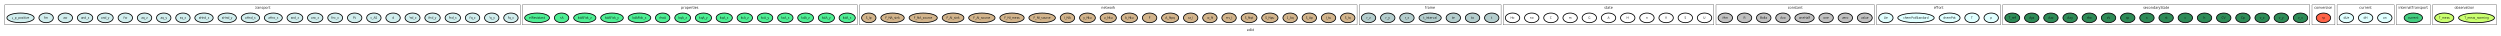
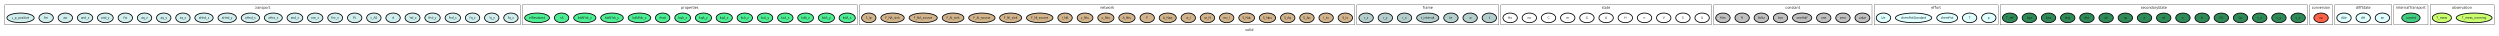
cluster "current": label "current" -> "diffState"
node "F_NI_meas": label "F_NI_meas" -> "F_NI_sink"
